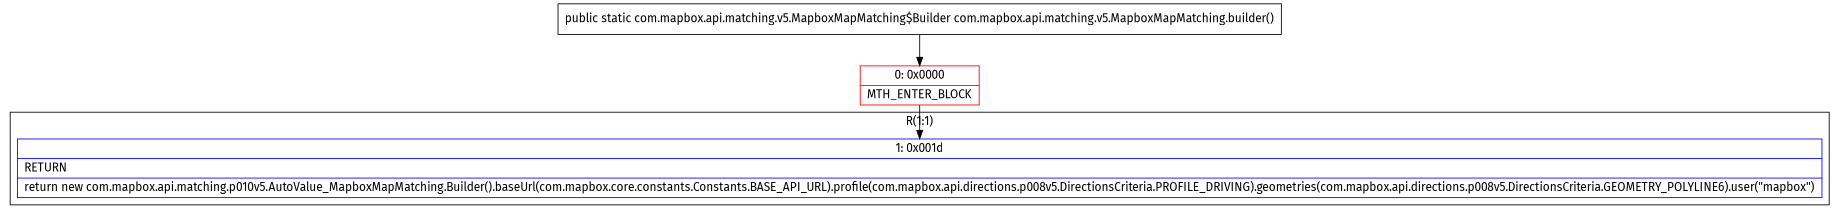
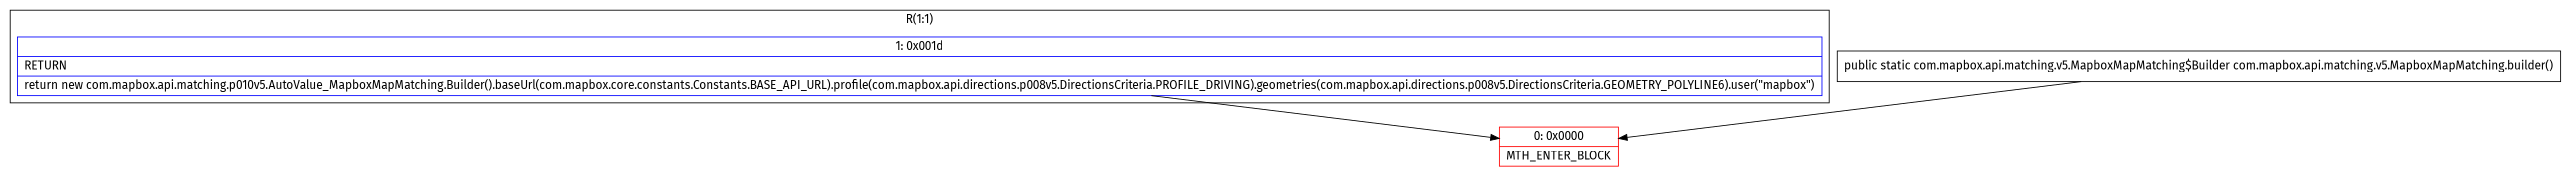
edge "0: 0x0000" -> "1: 0x001d": reversed
